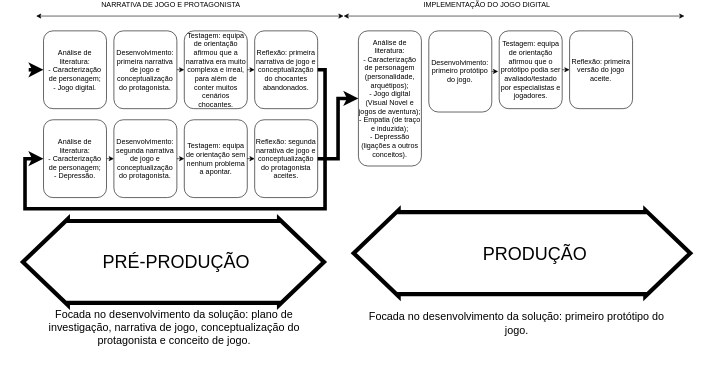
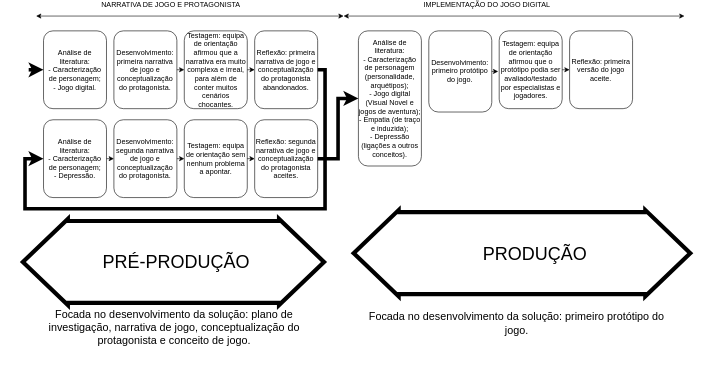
node "Reflexão: primeira narrativa de jogo e conceptualização do chocantes abandonados.": label "Reflexão: primeira narrativa de jogo e conceptualização do chocantes abandonados." -> "Reflexão: primeira narrativa de jogo e conceptualização do protagonista abandonados."
